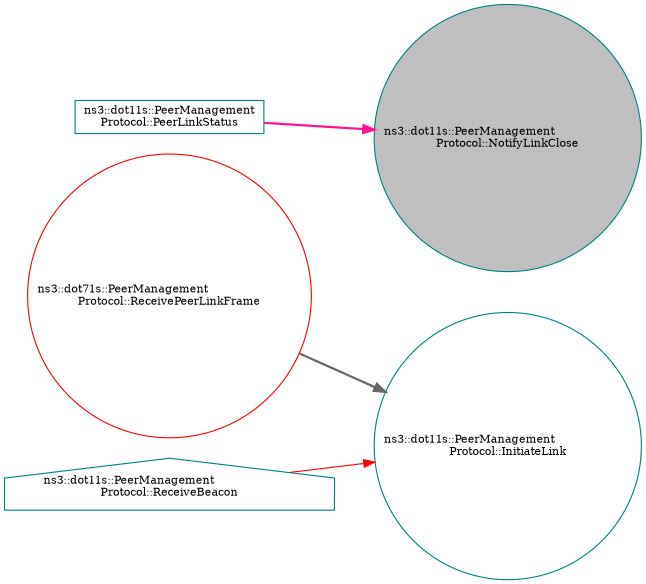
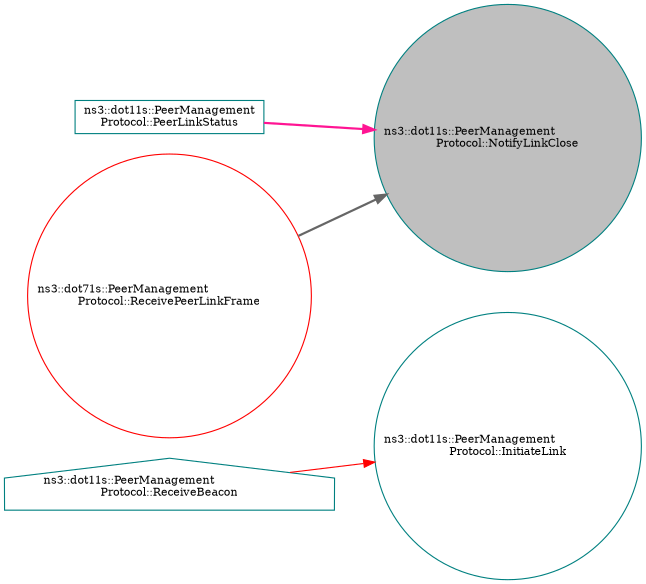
edge "ns3::dot71s::PeerManagement Protocol::ReceivePeerLinkFrame" -> "ns3::dot11s::PeerManagement Protocol::InitiateLink": now "ns3::dot71s::PeerManagement Protocol::ReceivePeerLinkFrame" -> "ns3::dot11s::PeerManagement Protocol::NotifyLinkClose"
